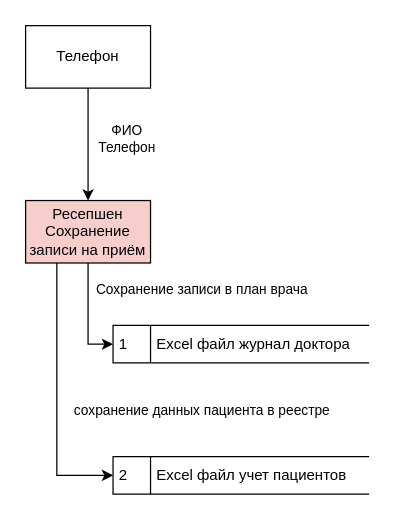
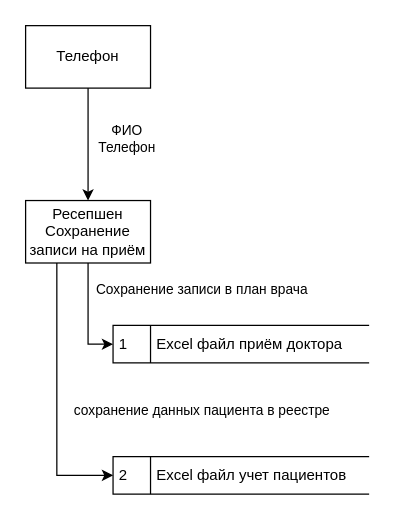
node "Ресепшен Сохранение записи на приём": fillcolor #f8cecc -> #ffffff
node "1 Excel файл журнал доктора": label "1 Excel файл журнал доктора" -> "1 Excel файл приём доктора"
